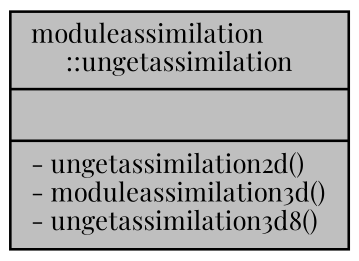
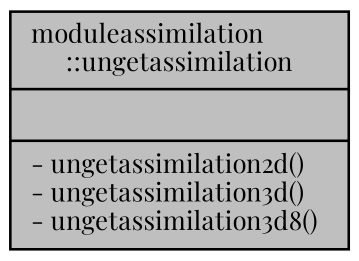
node "moduleassimilation": text "- moduleassimilation3d()" -> "- ungetassimilation3d()"
